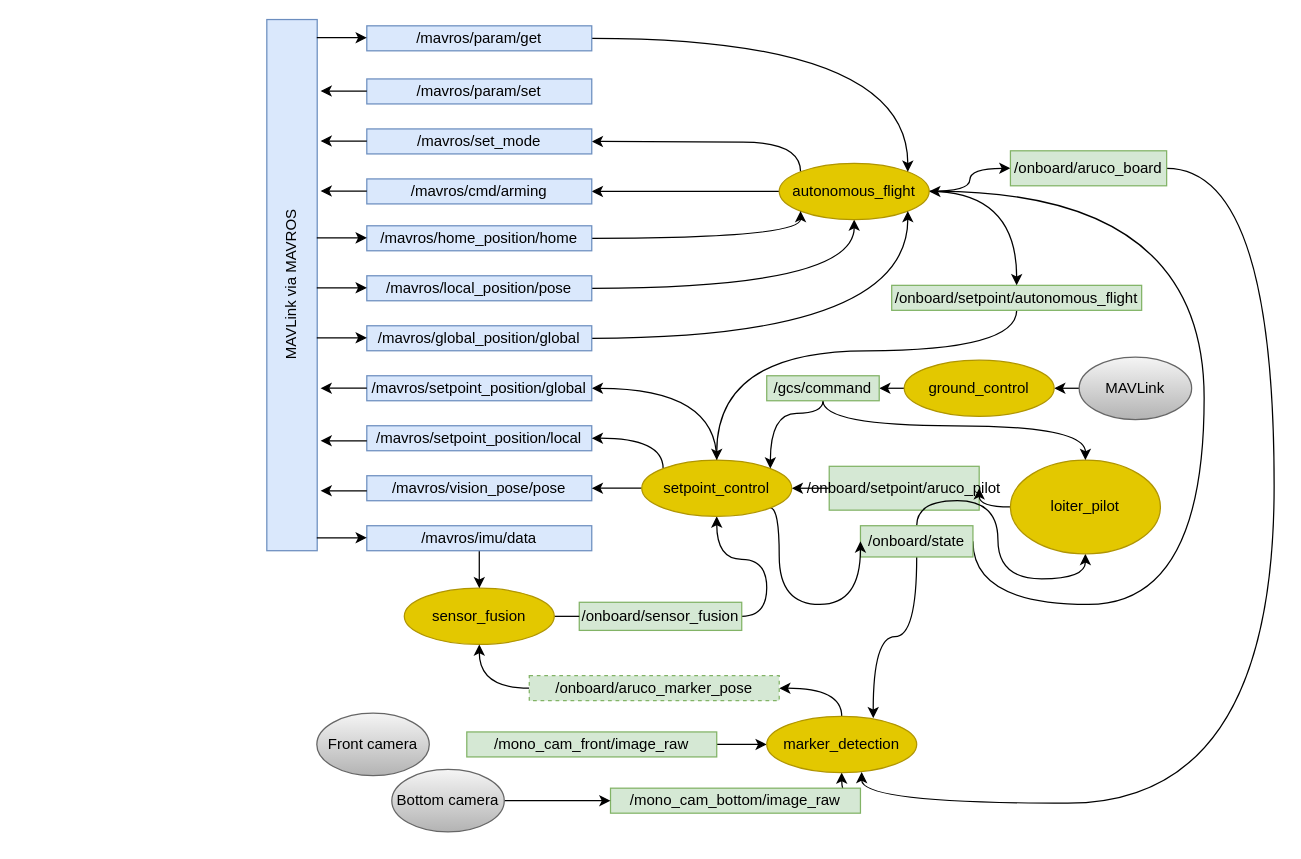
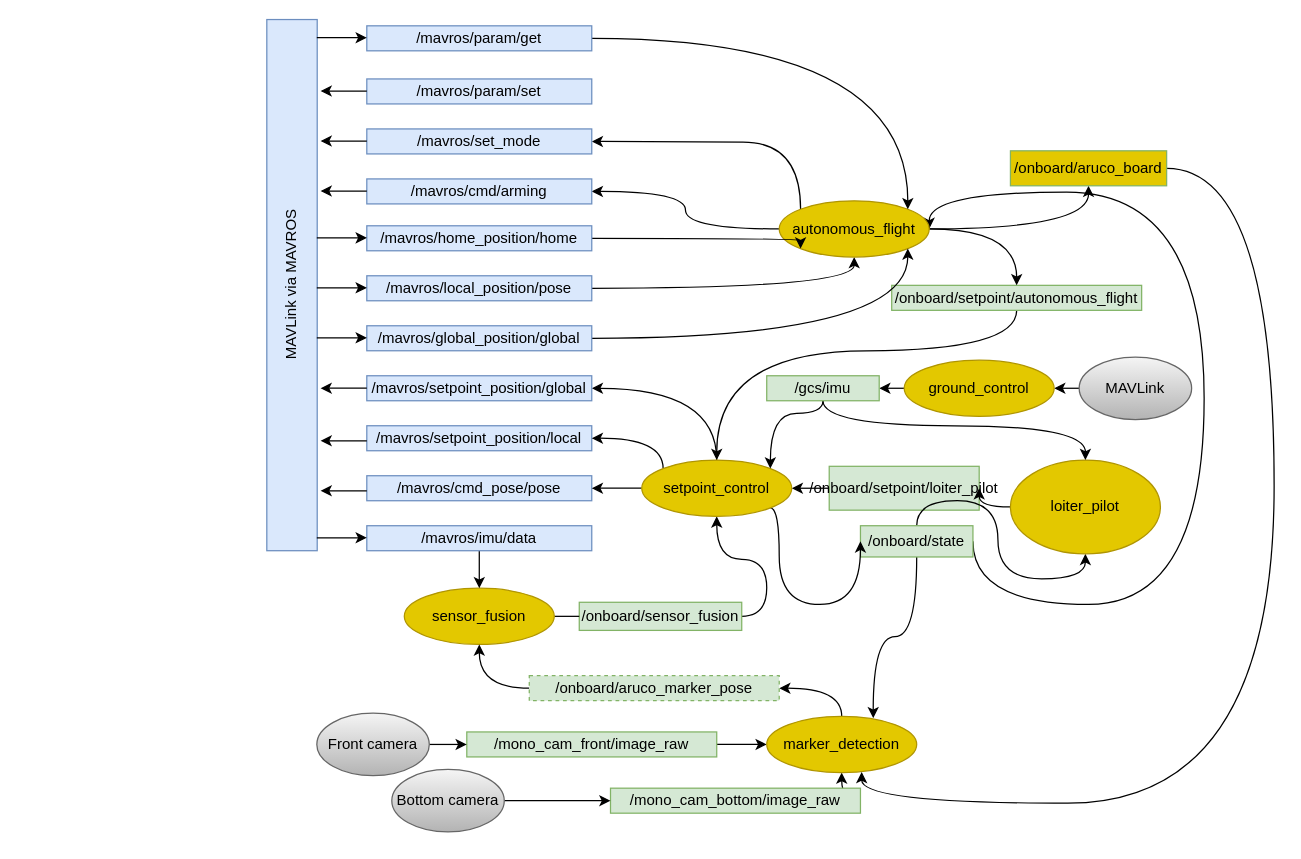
node "/onboard/aruco_board": fillcolor #d5e8d4 -> #e3c800
node "autonomous_flight": moved (854, 191) -> (854, 229)
node "/gcs/command": label "/gcs/command" -> "/gcs/imu"
node "/mavros/vision_pose/pose": label "/mavros/vision_pose/pose" -> "/mavros/cmd_pose/pose"
node "/onboard/setpoint/aruco_pilot": label "/onboard/setpoint/aruco_pilot" -> "/onboard/setpoint/loiter_pilot"
edge "Front camera" -> "/mono_cam_front/image_raw": added
